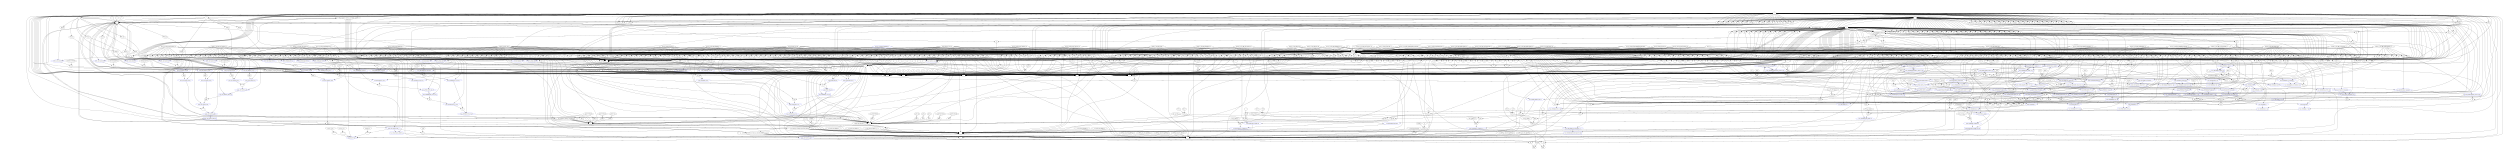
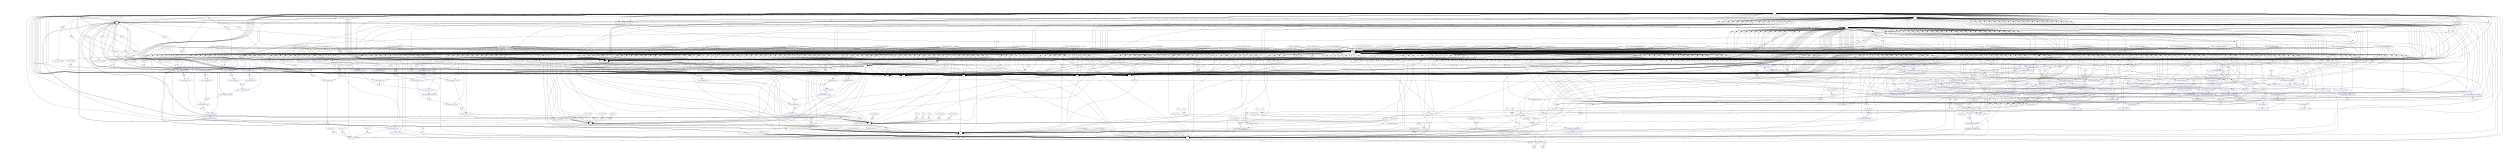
node "main_whilebodyii30_conv3ii17": removed
node "main_whilebodyii_6": added
